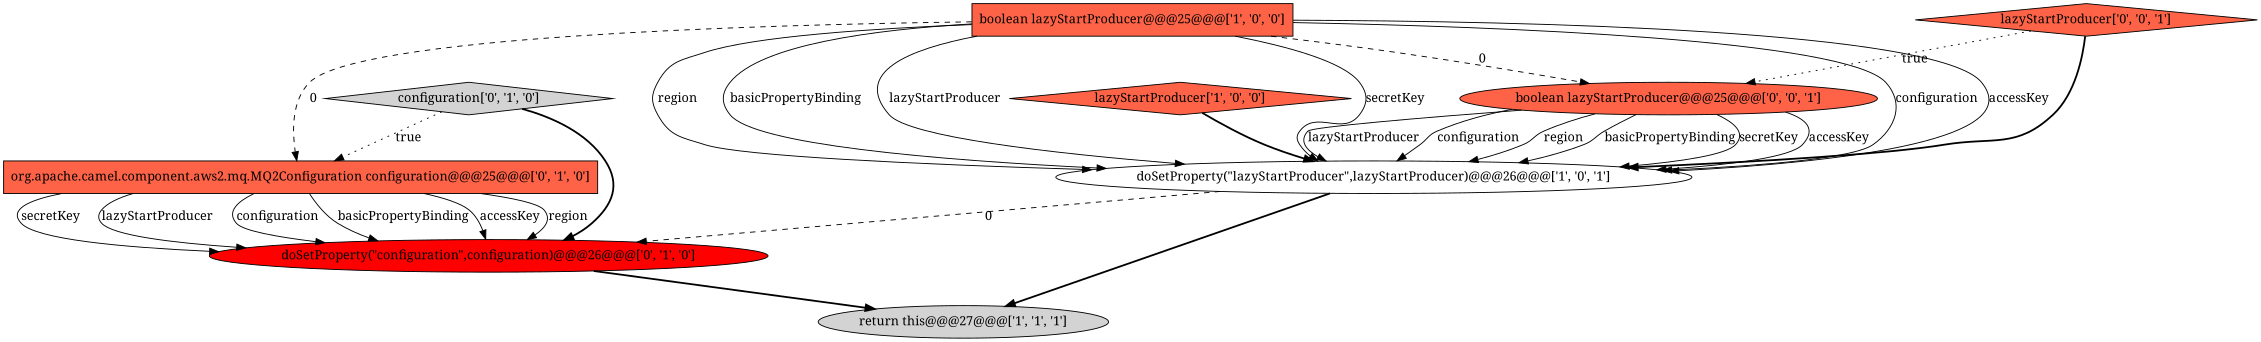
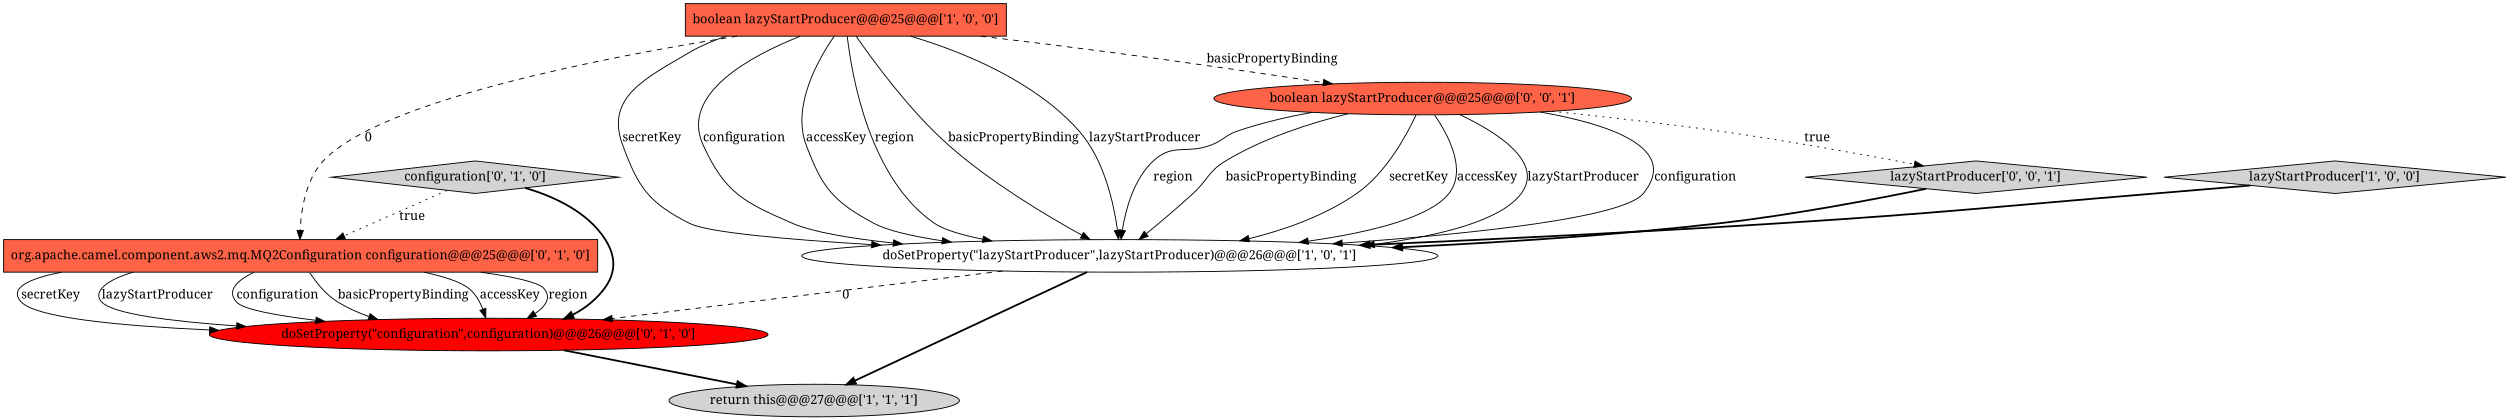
node "lazyStartProducer['0', '0', '1']": fillcolor tomato -> lightgray
edge "lazyStartProducer['0', '0', '1']" -> "boolean lazyStartProducer@@@25@@@['0', '0', '1']": reversed
edge "boolean lazyStartProducer@@@25@@@['1', '0', '0']" -> "boolean lazyStartProducer@@@25@@@['0', '0', '1']": label "0" -> "basicPropertyBinding"
node "lazyStartProducer['1', '0', '0']": fillcolor tomato -> lightgray
